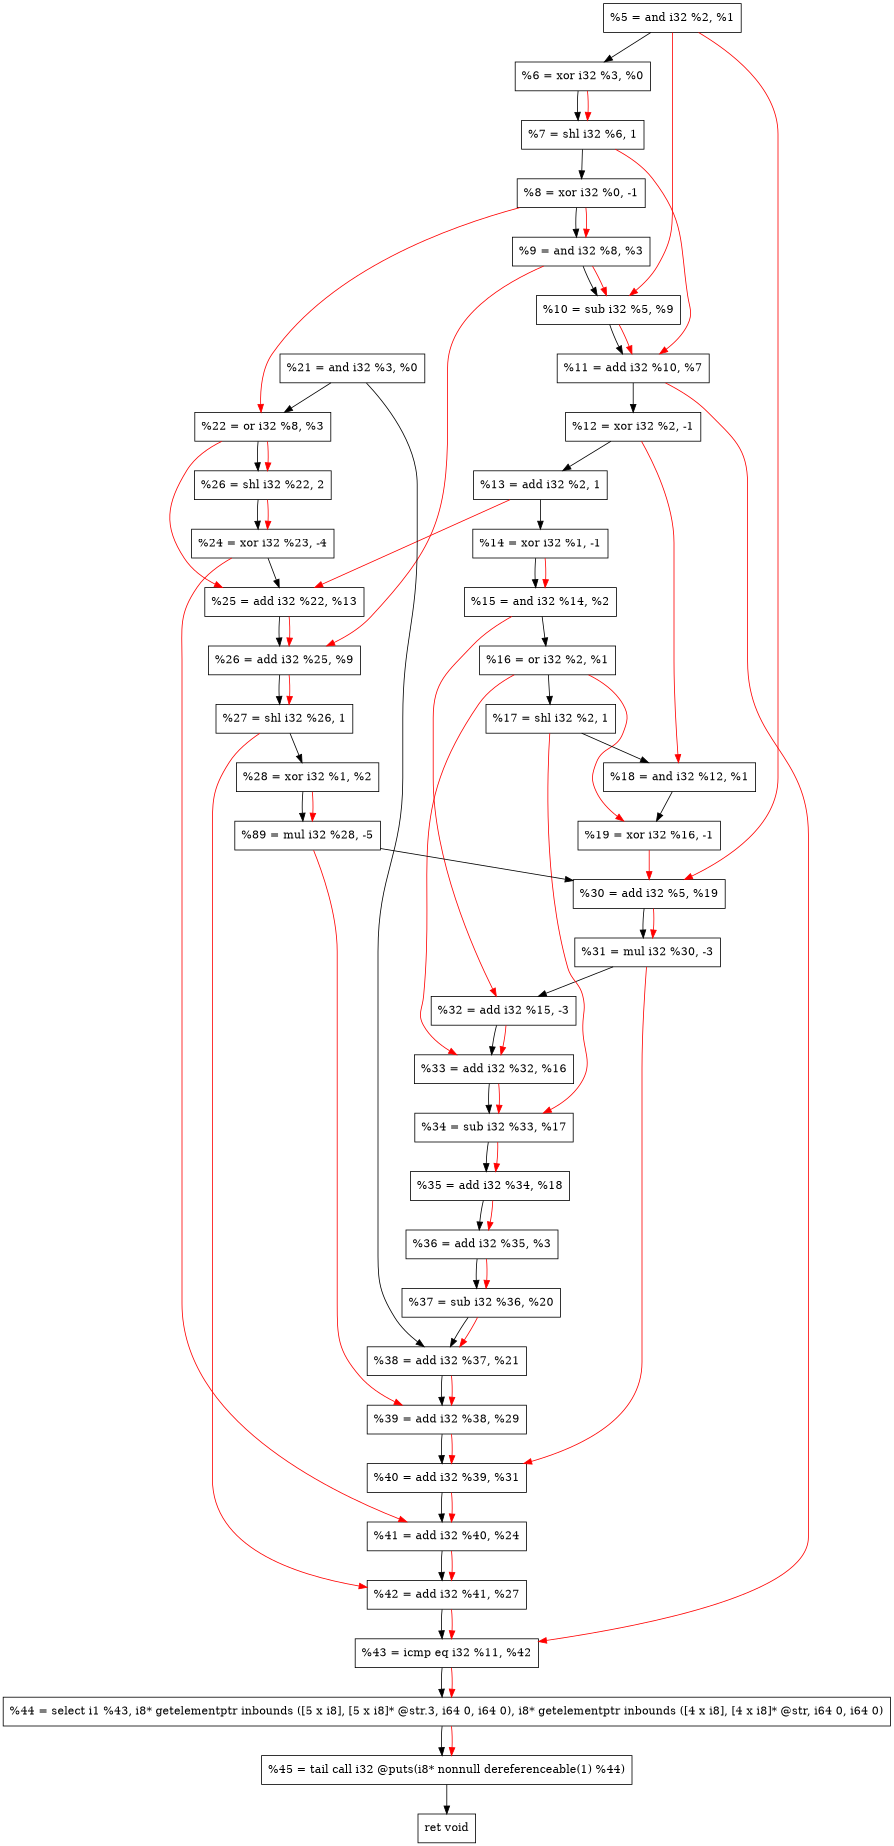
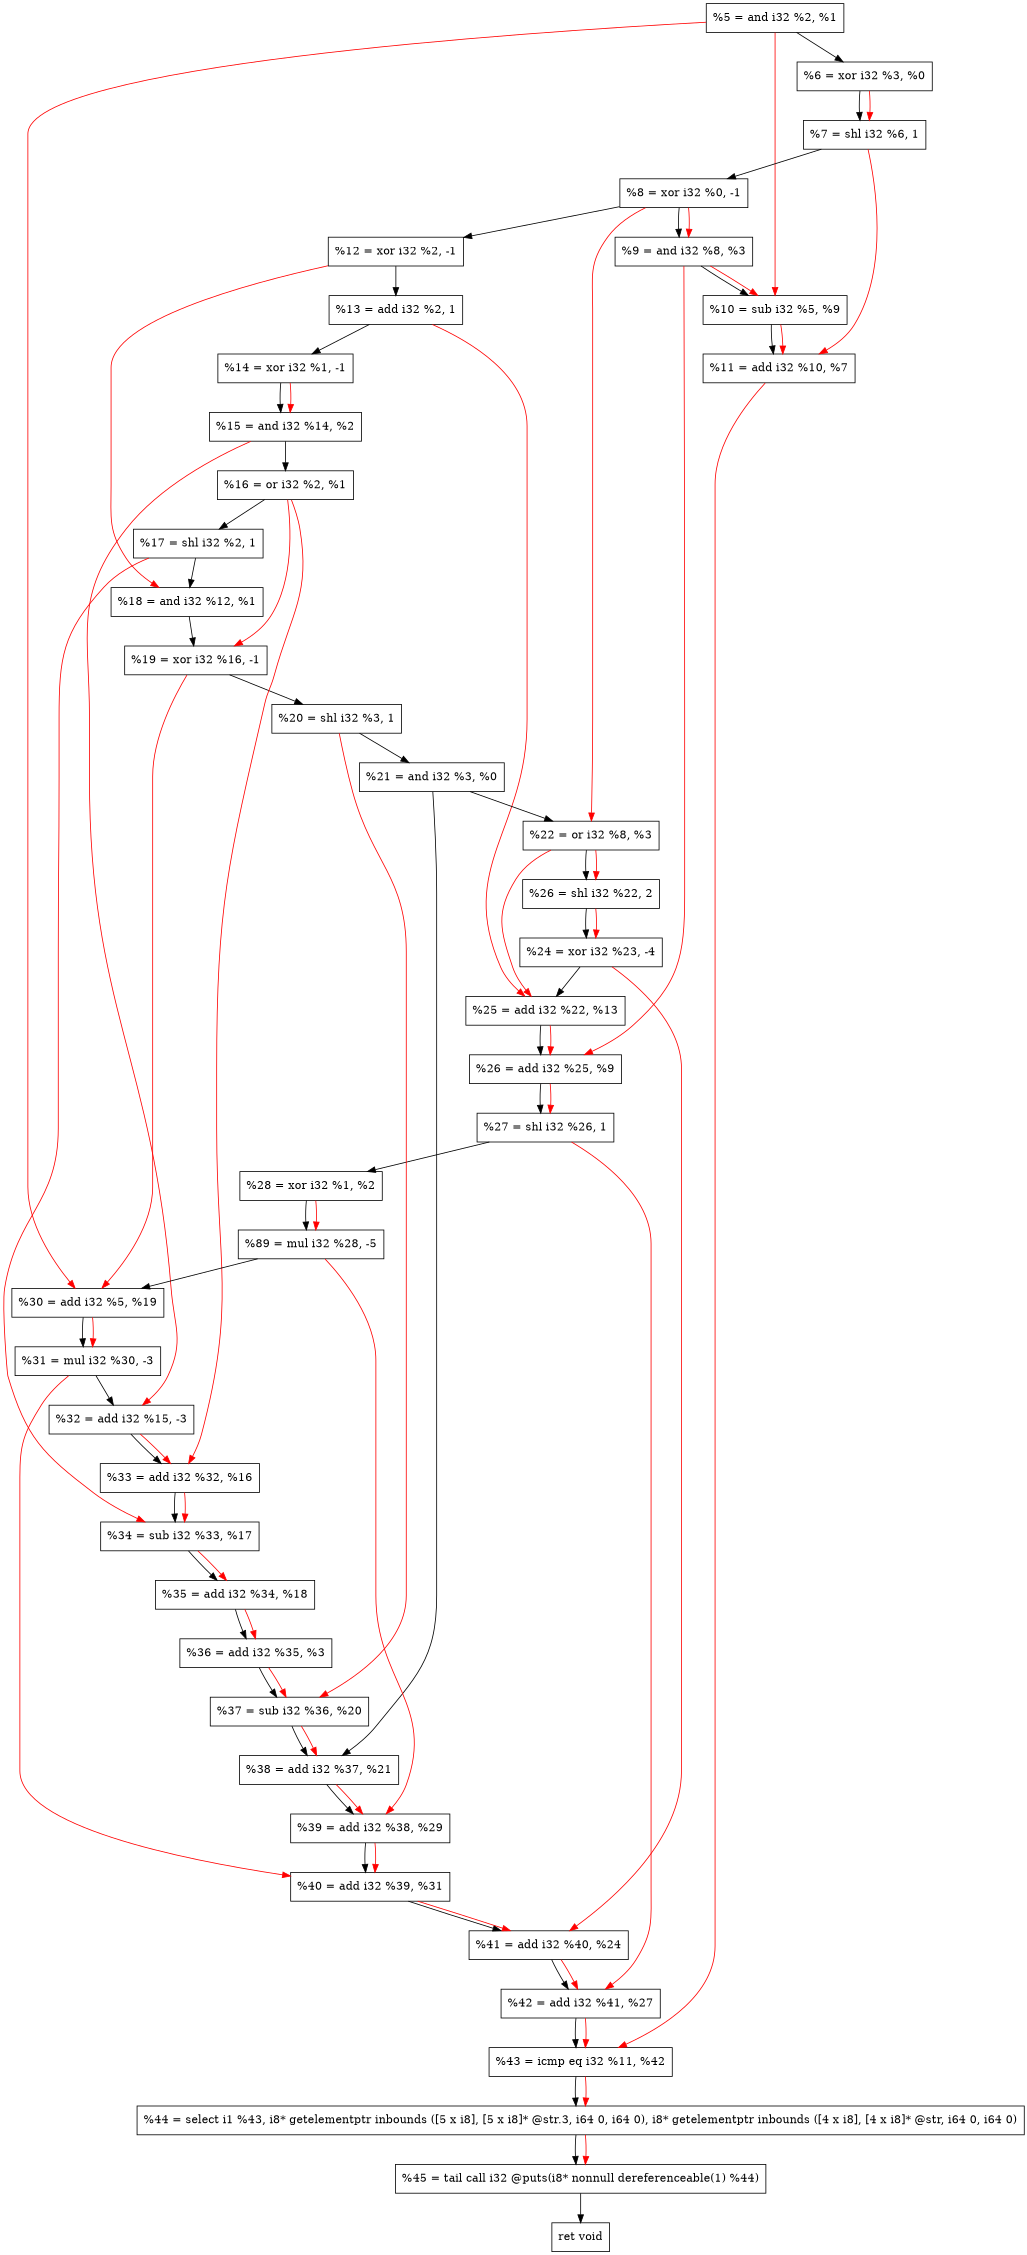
edge "%11 = add i32 %10, %7" -> "%12 = xor i32 %2, -1": now "%8 = xor i32 %0, -1" -> "%12 = xor i32 %2, -1"
node "%20 = shl i32 %3, 1": added
